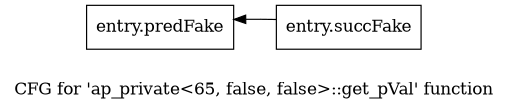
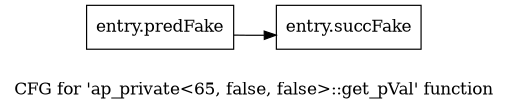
edge "entry.succFake" -> "entry.predFake": reversed
